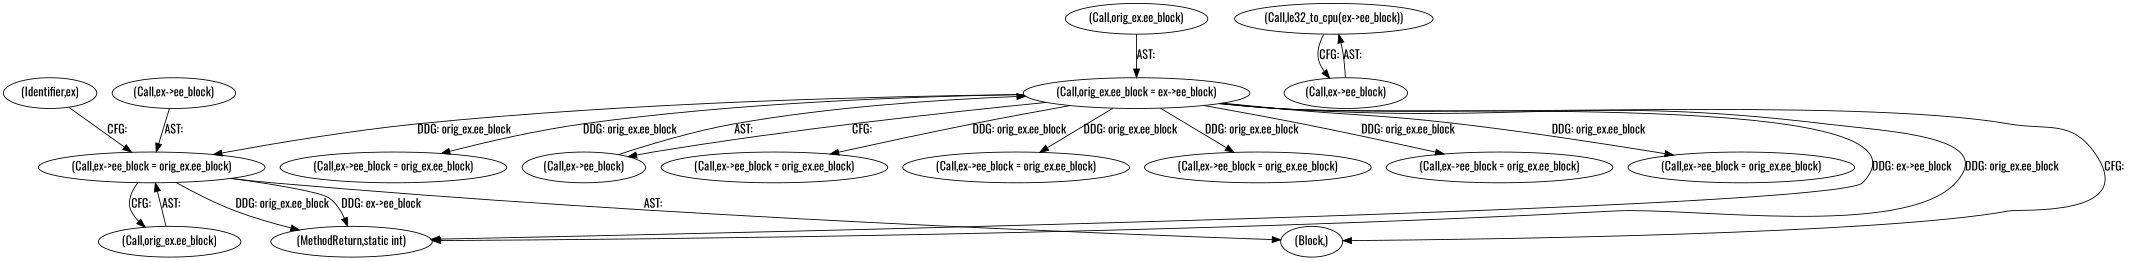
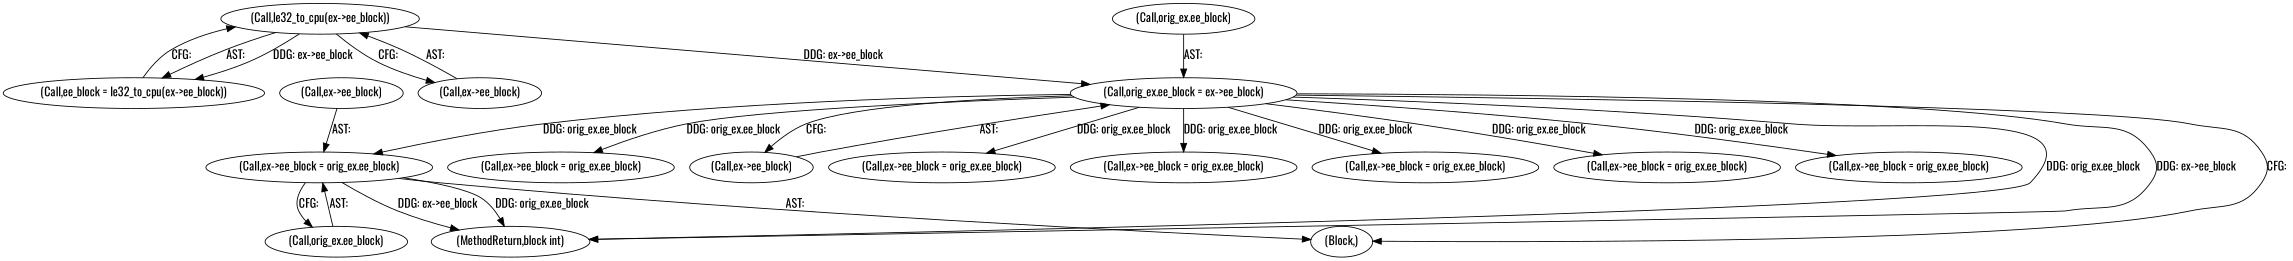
edge "(Call,le32_to_cpu(ex->ee_block))" -> "(Call,orig_ex.ee_block = ex->ee_block)": added, label "DDG: ex->ee_block"
node "(Identifier,ex)": removed
node "(Call,ee_block = le32_to_cpu(ex->ee_block))": added
node "(MethodReturn,static int)": label "(MethodReturn,static int)" -> "(MethodReturn,block int)"
